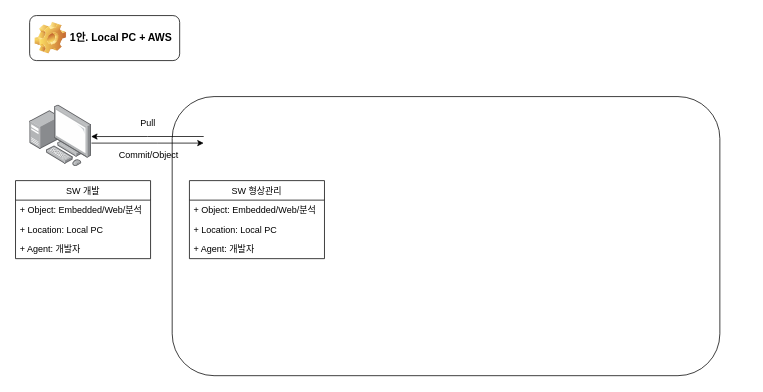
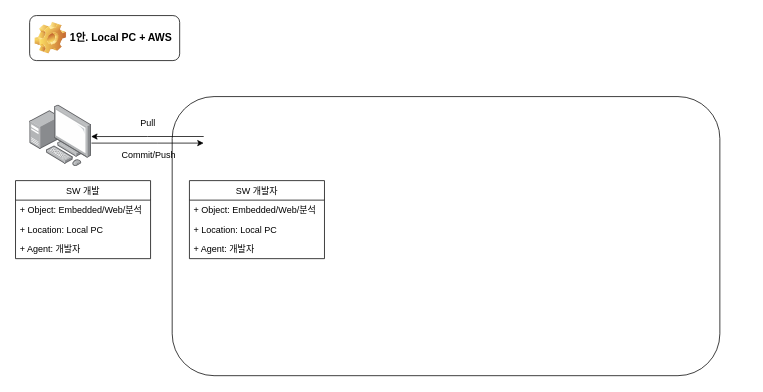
node "Commit/Object": label "Commit/Object" -> "Commit/Push"
node "SW 형상관리": label "SW 형상관리" -> "SW 개발자"
